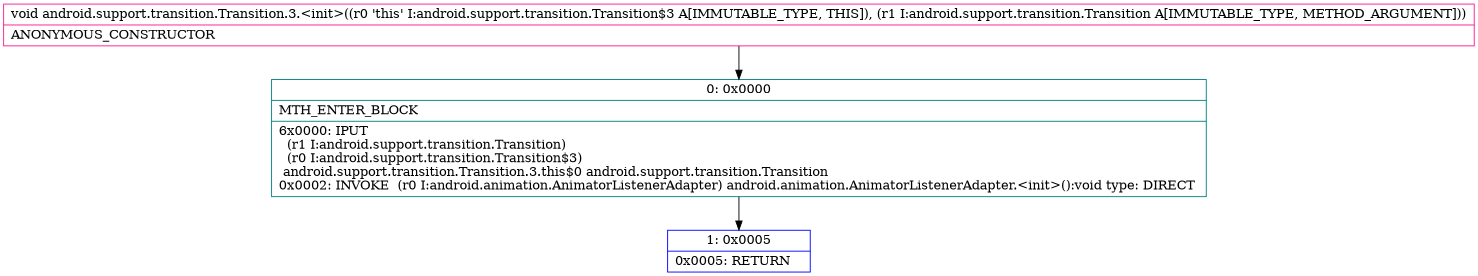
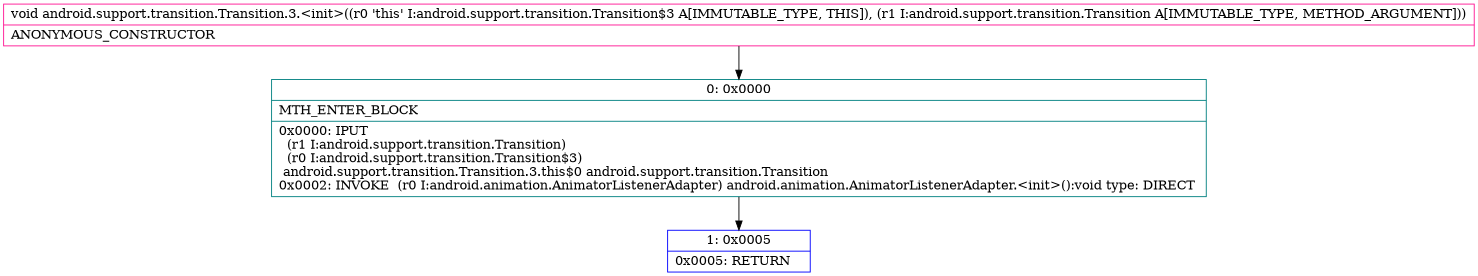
node "0: 0x0000": text "6x0000: IPUT" -> "0x0000: IPUT"
